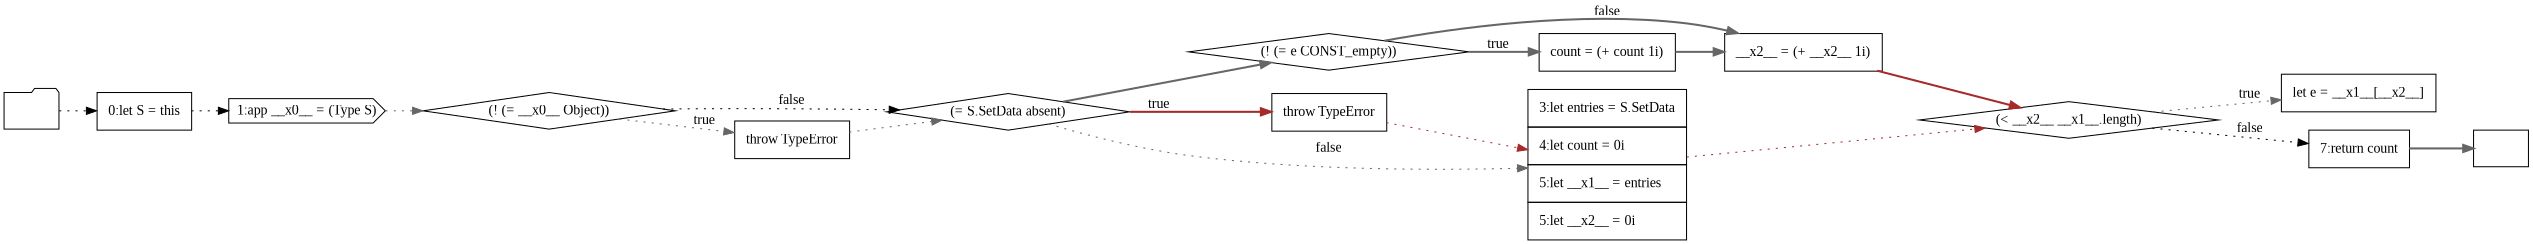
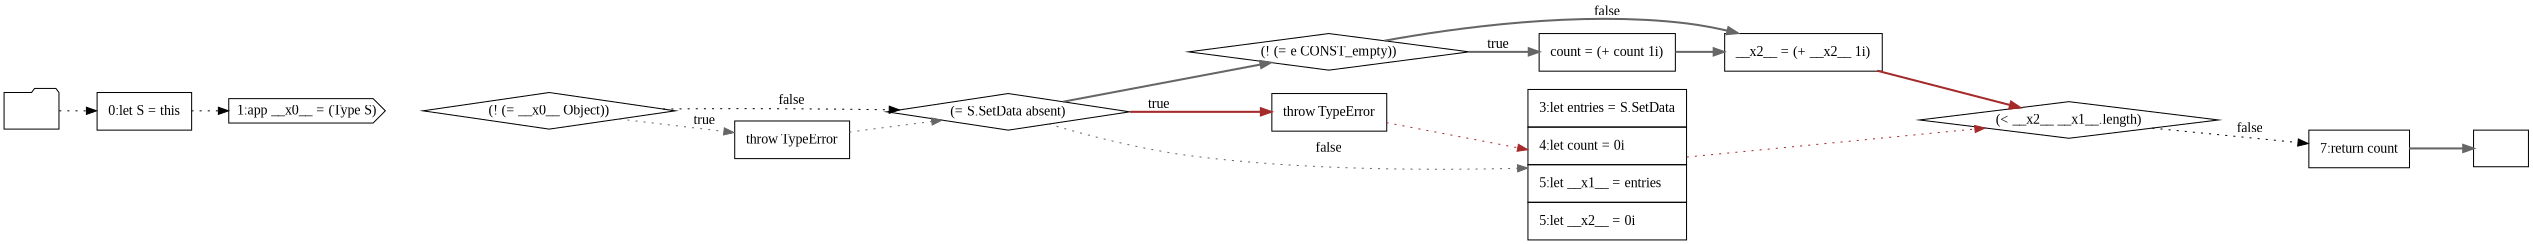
node "let e = __x1__[__x2__]": removed
edge "1:app __x0__ = (Type S)" -> "(! (= __x0__ Object))": removed
